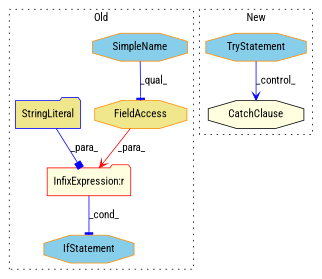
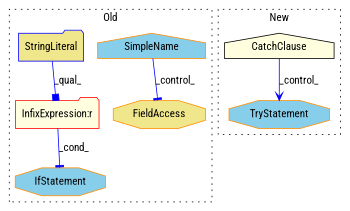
node "SimpleName": shape octagon -> house
edge "TryStatement" -> "CatchClause": reversed
edge "SimpleName" -> "FieldAccess": label "_qual_" -> "_control_"
node "CatchClause": shape octagon -> house
edge "FieldAccess" -> "InfixExpression:r": removed, label "_para_"
edge "StringLiteral" -> "InfixExpression:r": label "_para_" -> "_qual_"
